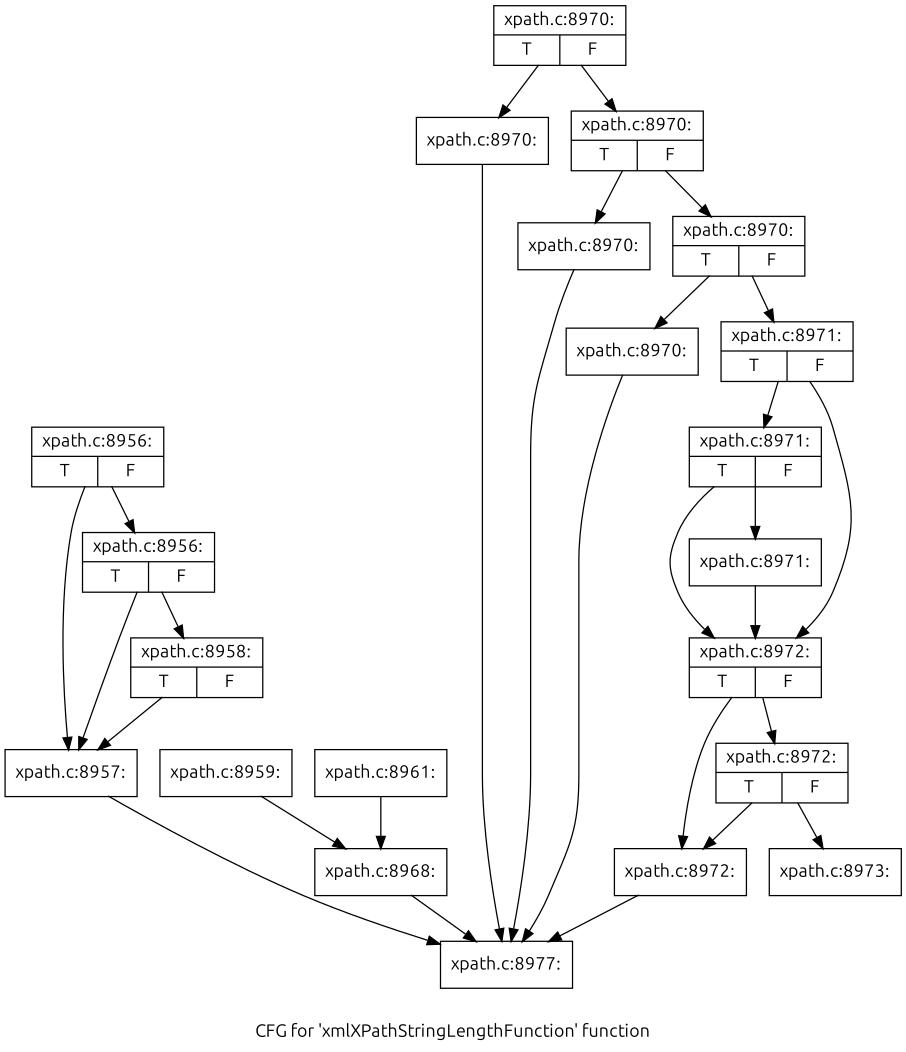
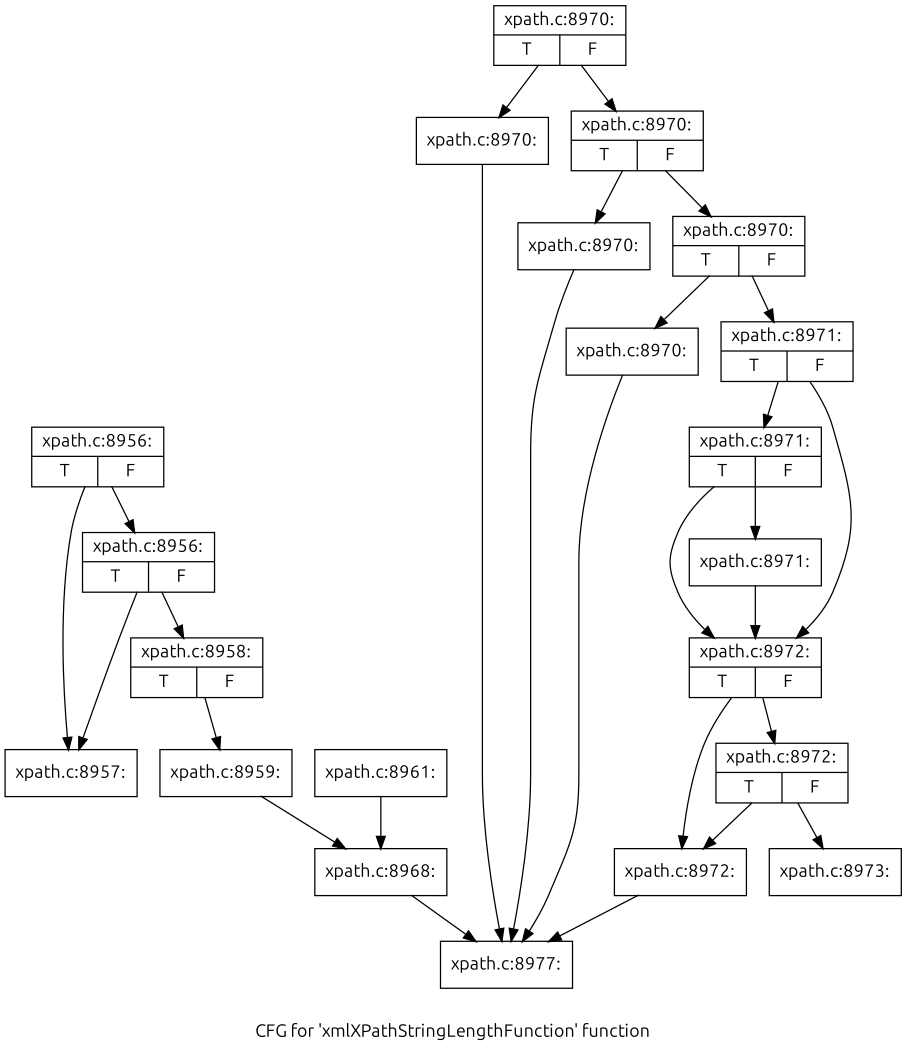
edge "xpath.c:8958:" -> "xpath.c:8957:": now "xpath.c:8958:" -> "xpath.c:8959:"
edge "xpath.c:8957:" -> "xpath.c:8977:": removed
